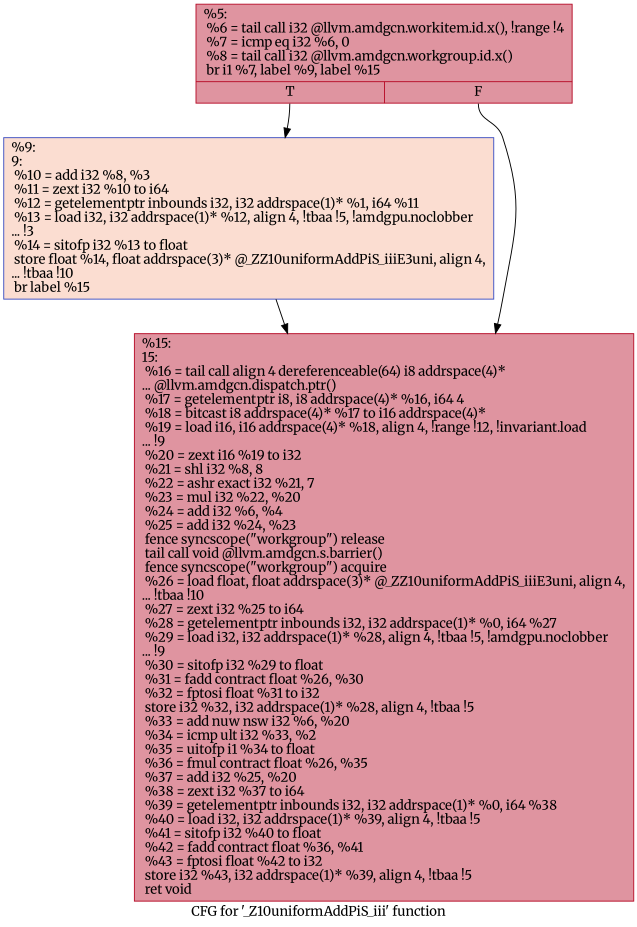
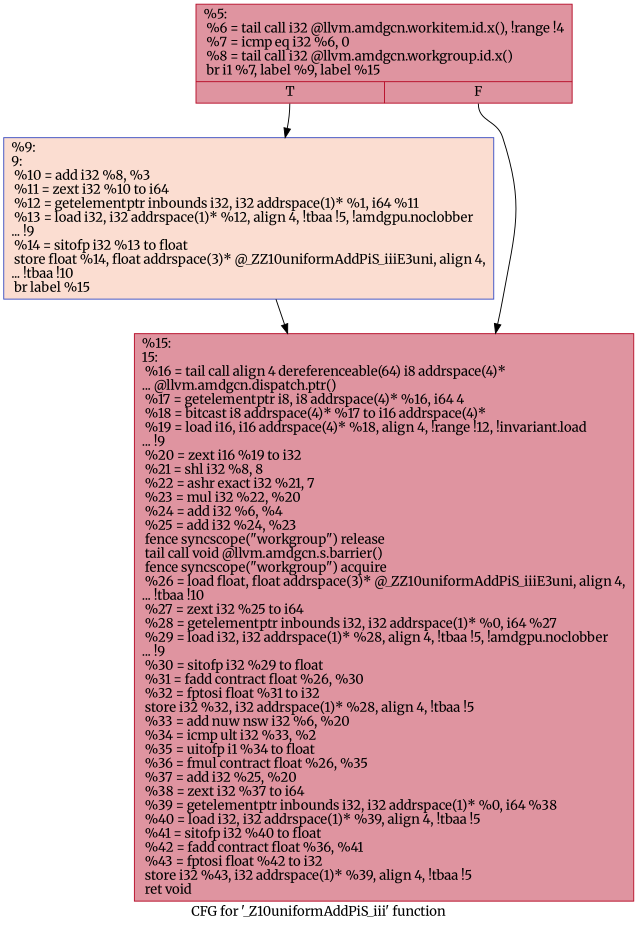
node "%9:": text "... !3" -> "... !9"
